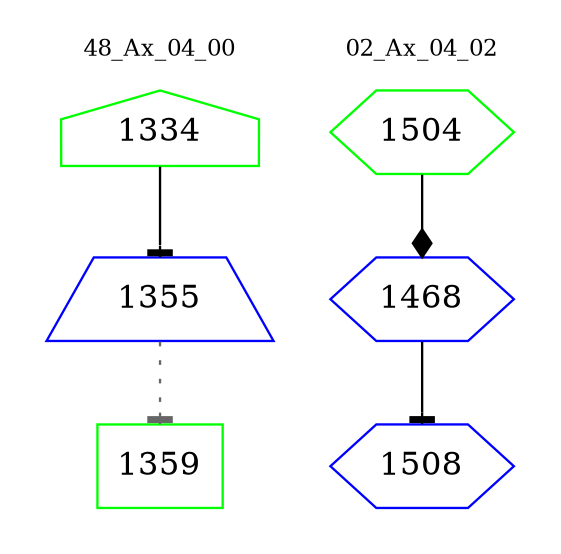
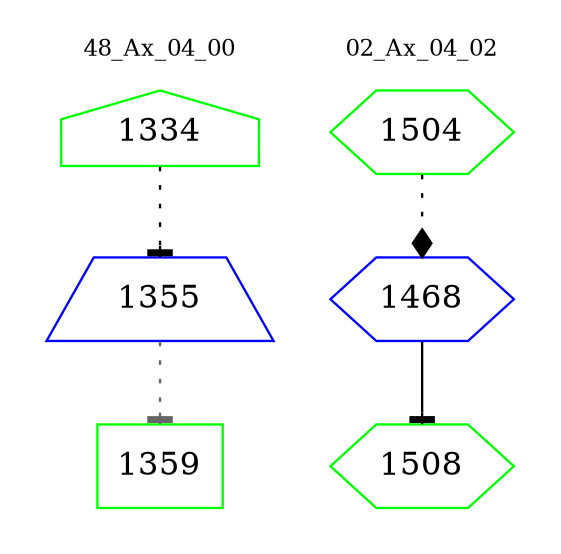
edge "1504" -> "1468": style solid -> dotted
edge "1334" -> "1355": style solid -> dotted
node "1508": color blue -> green
